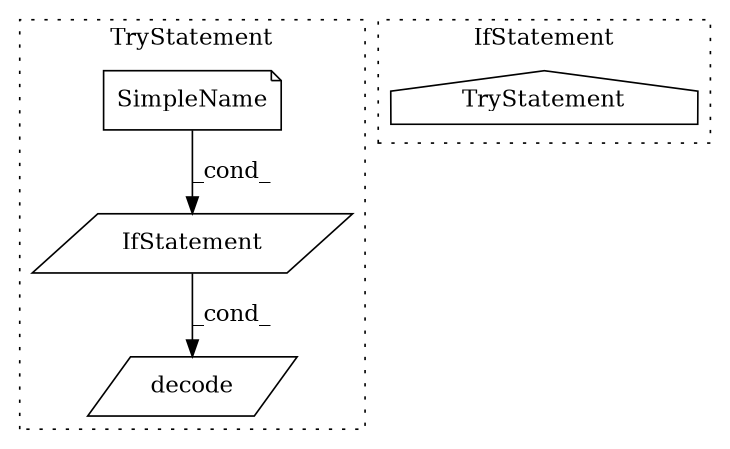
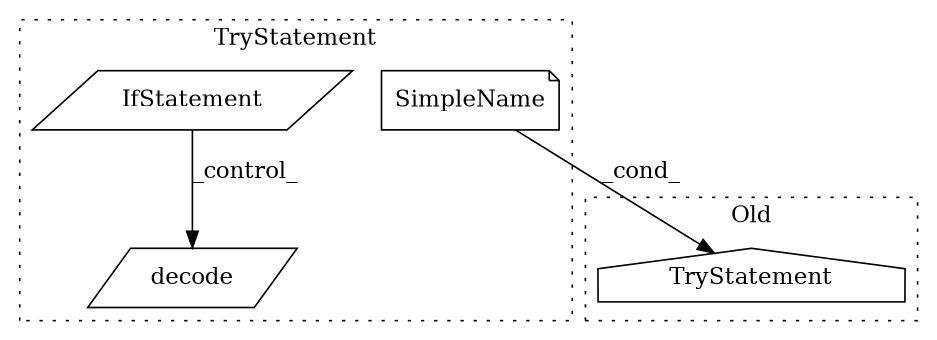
cluster "IfStatement": label "IfStatement" -> "Old"
edge "SimpleName" -> "IfStatement": now "SimpleName" -> "TryStatement"
edge "IfStatement" -> "decode": label "_cond_" -> "_control_"
